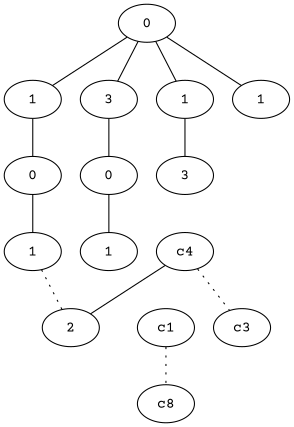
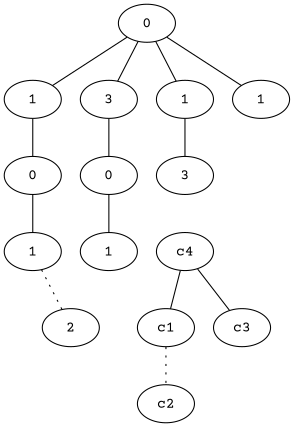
edge "c4" -- "2": now "c4" -- "c1"
edge "c4" -- "c3": style dotted -> solid
node "c8": label "c8" -> "c2"
